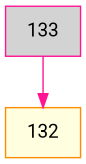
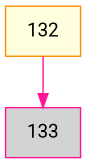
edge "133" -> "132": reversed
